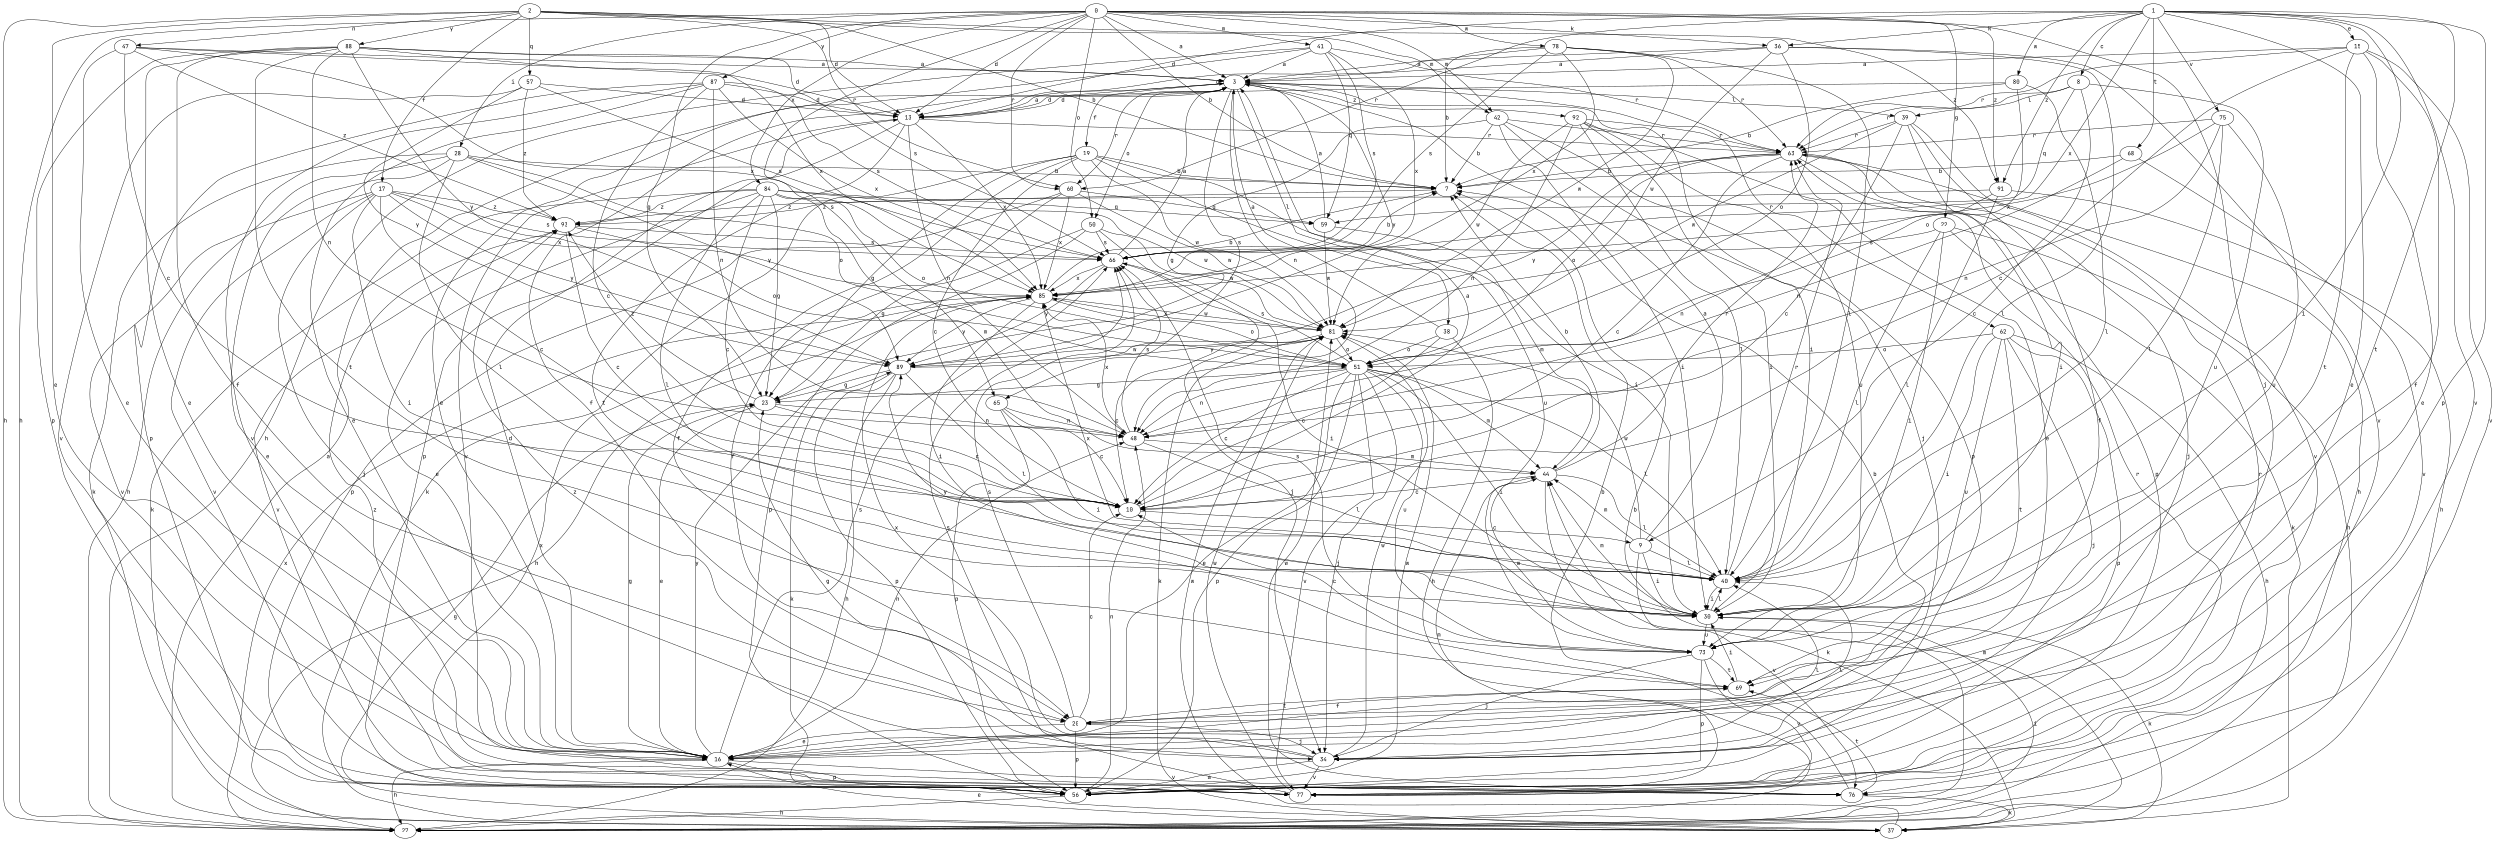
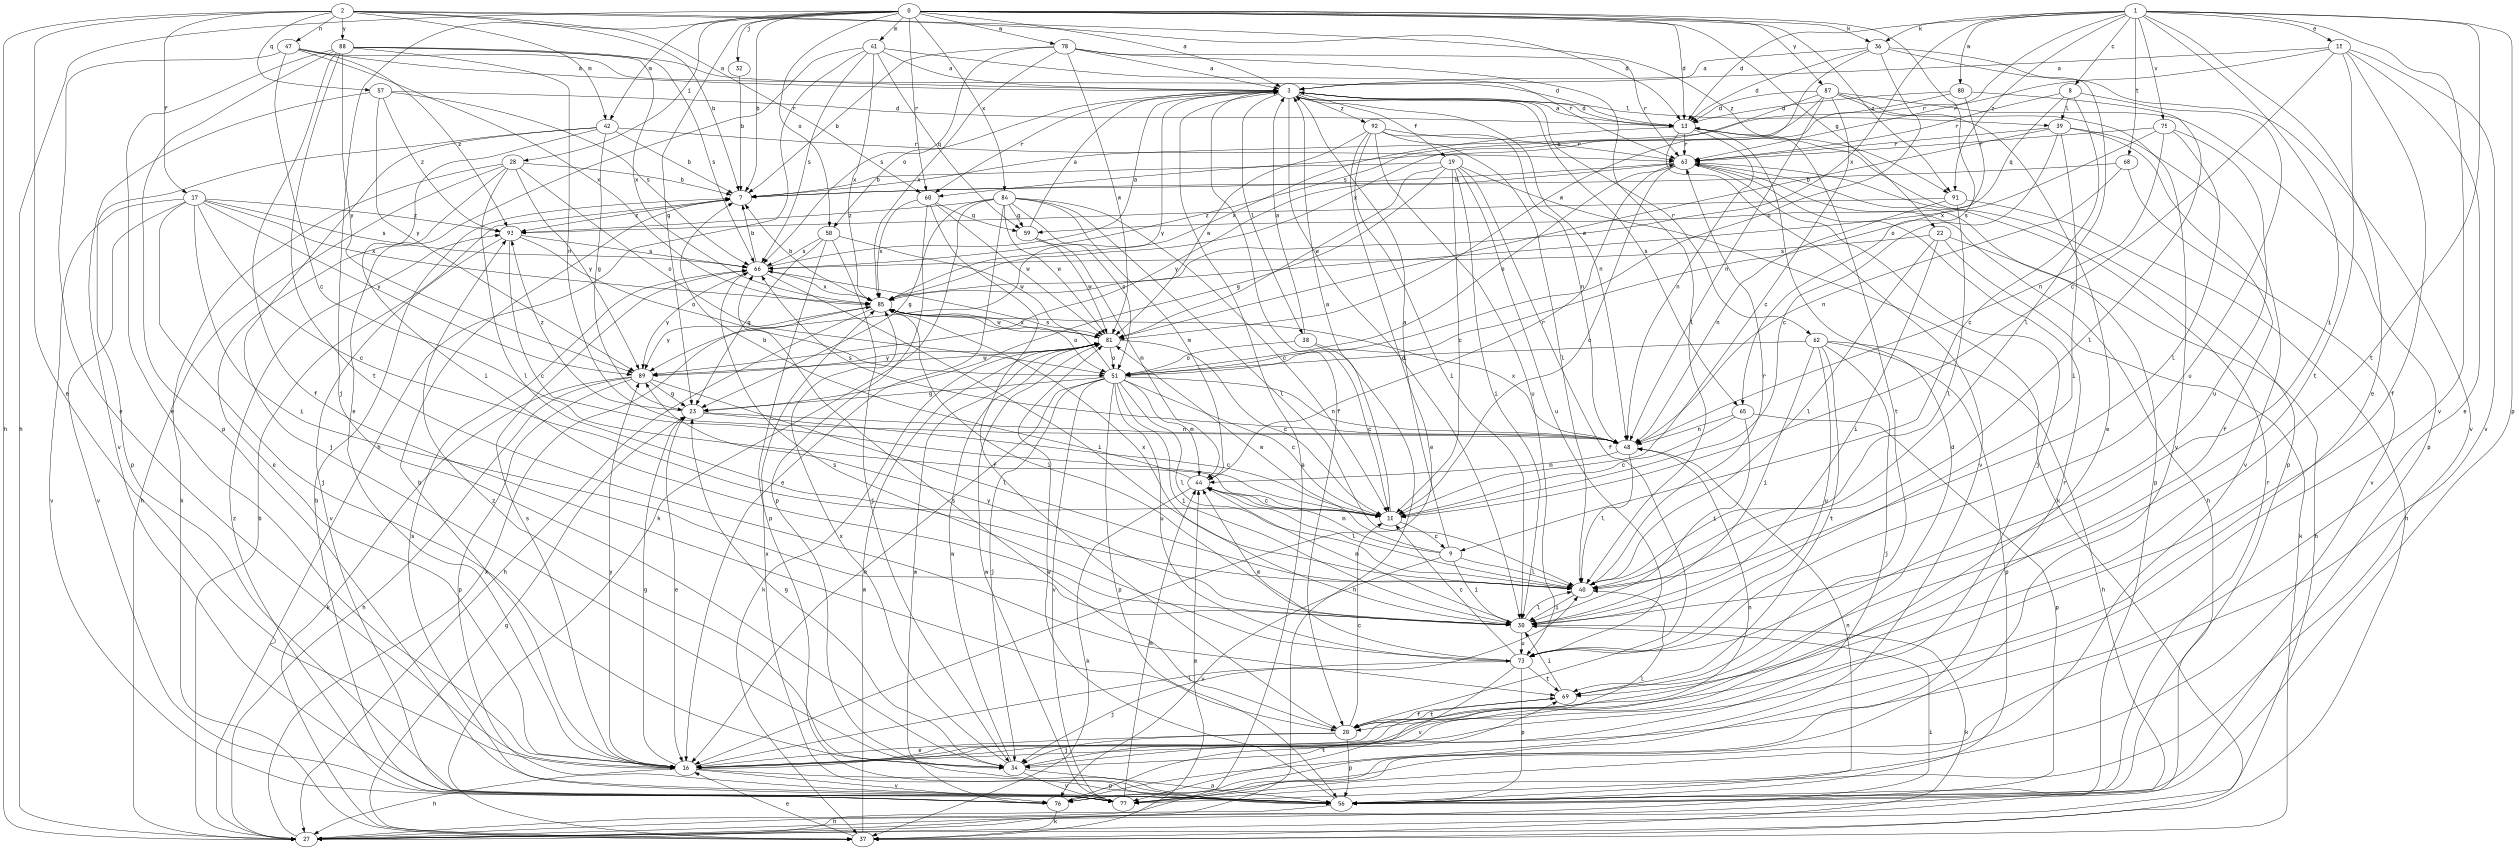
node "32": added
